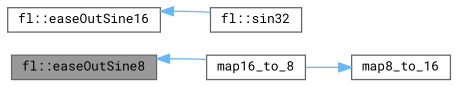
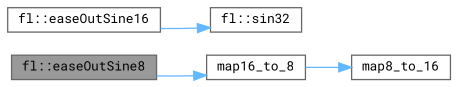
edge "fl::sin32" -> "fl::easeOutSine16": reversed
edge "map16_to_8" -> "fl::easeOutSine8": reversed
